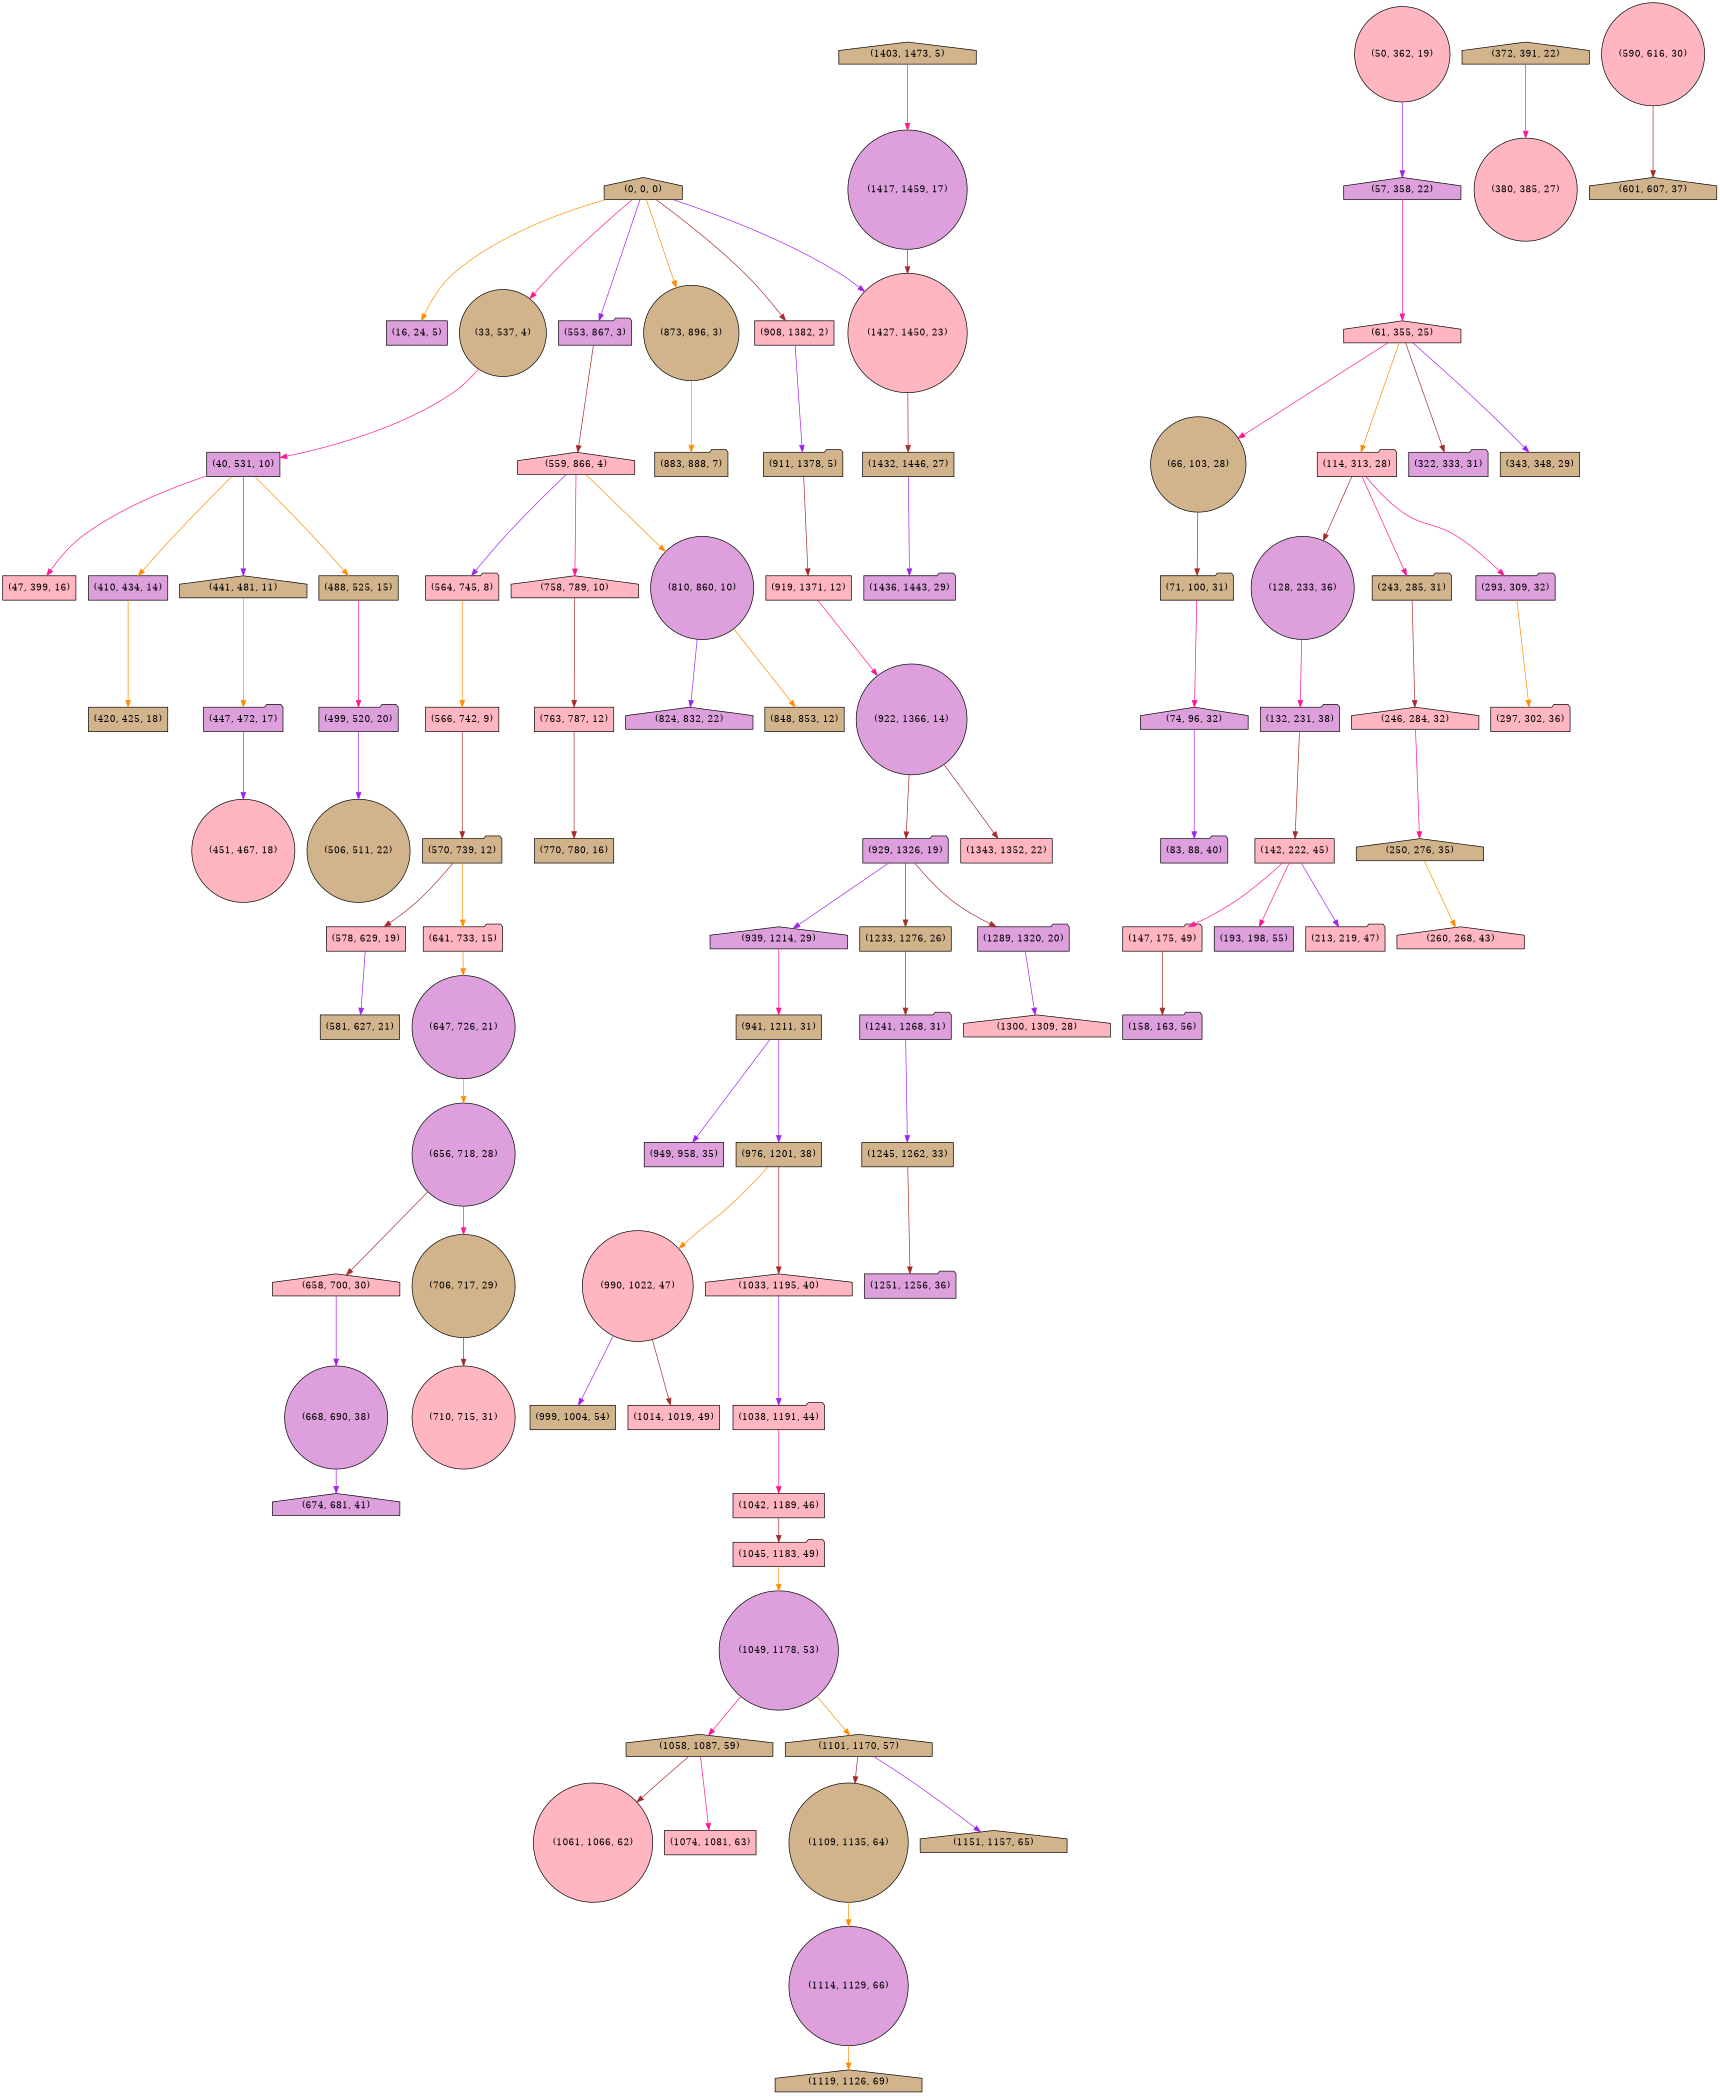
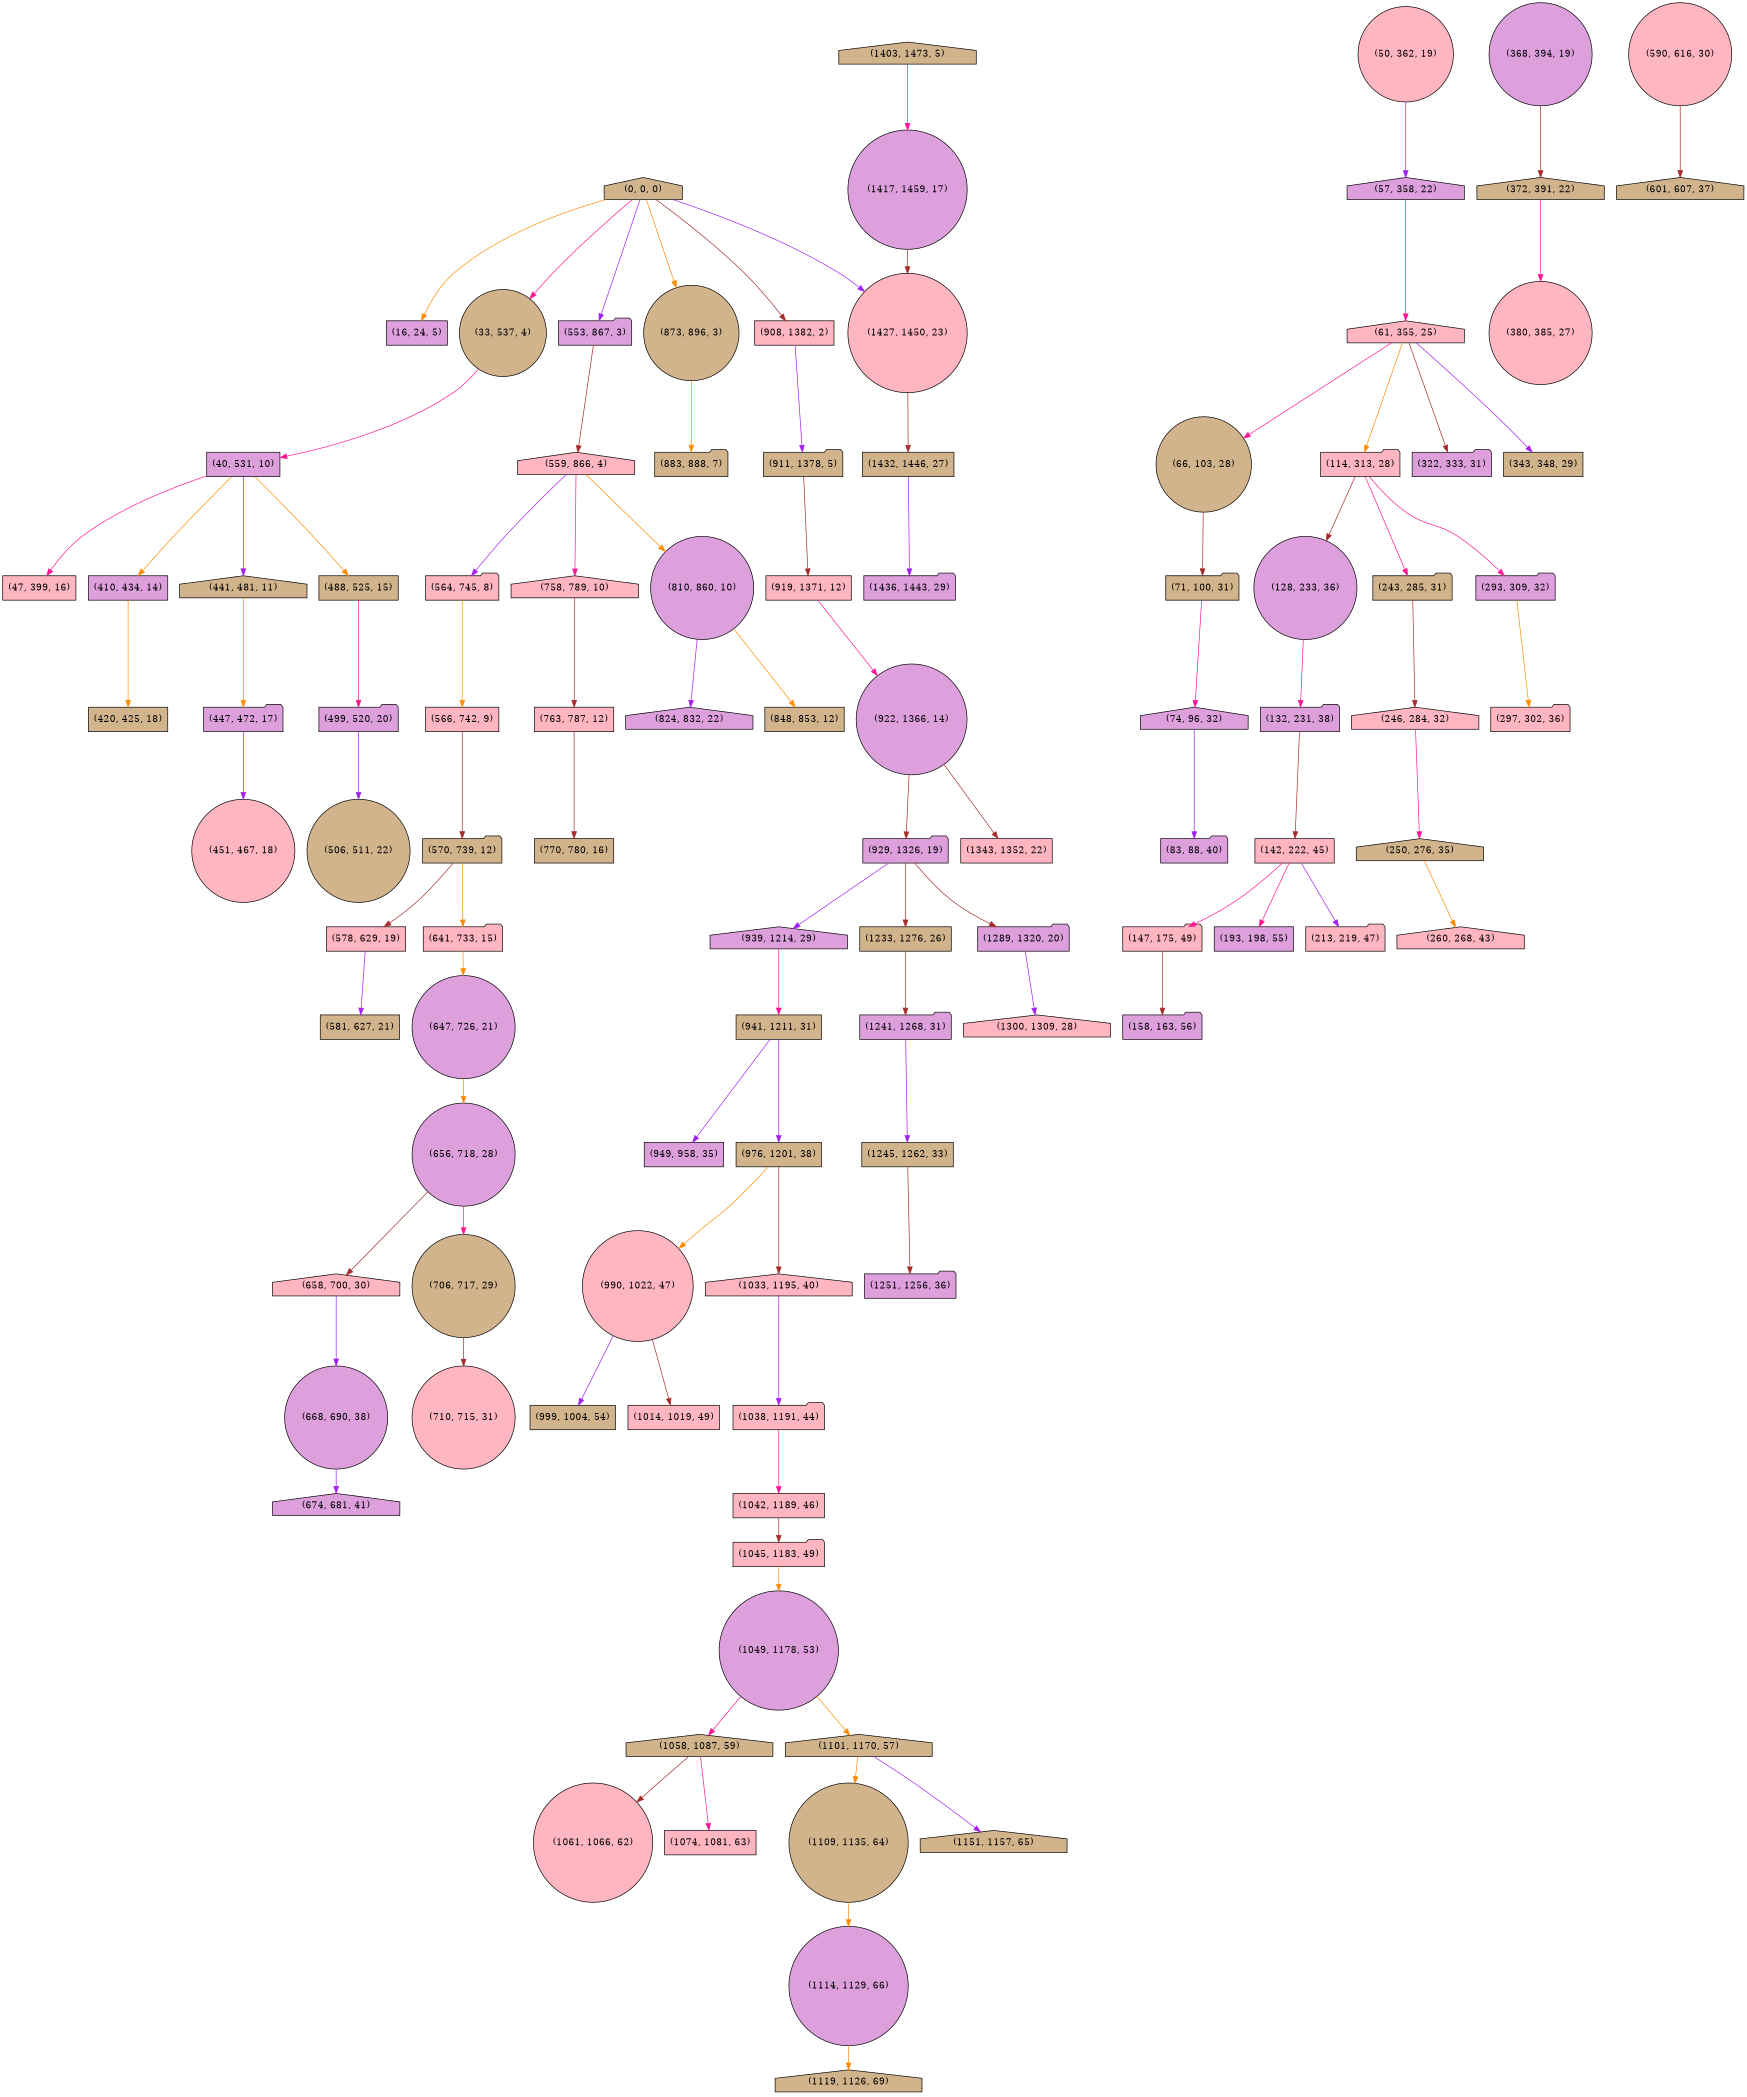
node "(368, 394, 19)": added
edge "(1101, 1170, 57)" -> "(1109, 1135, 64)": color brown -> darkorange
